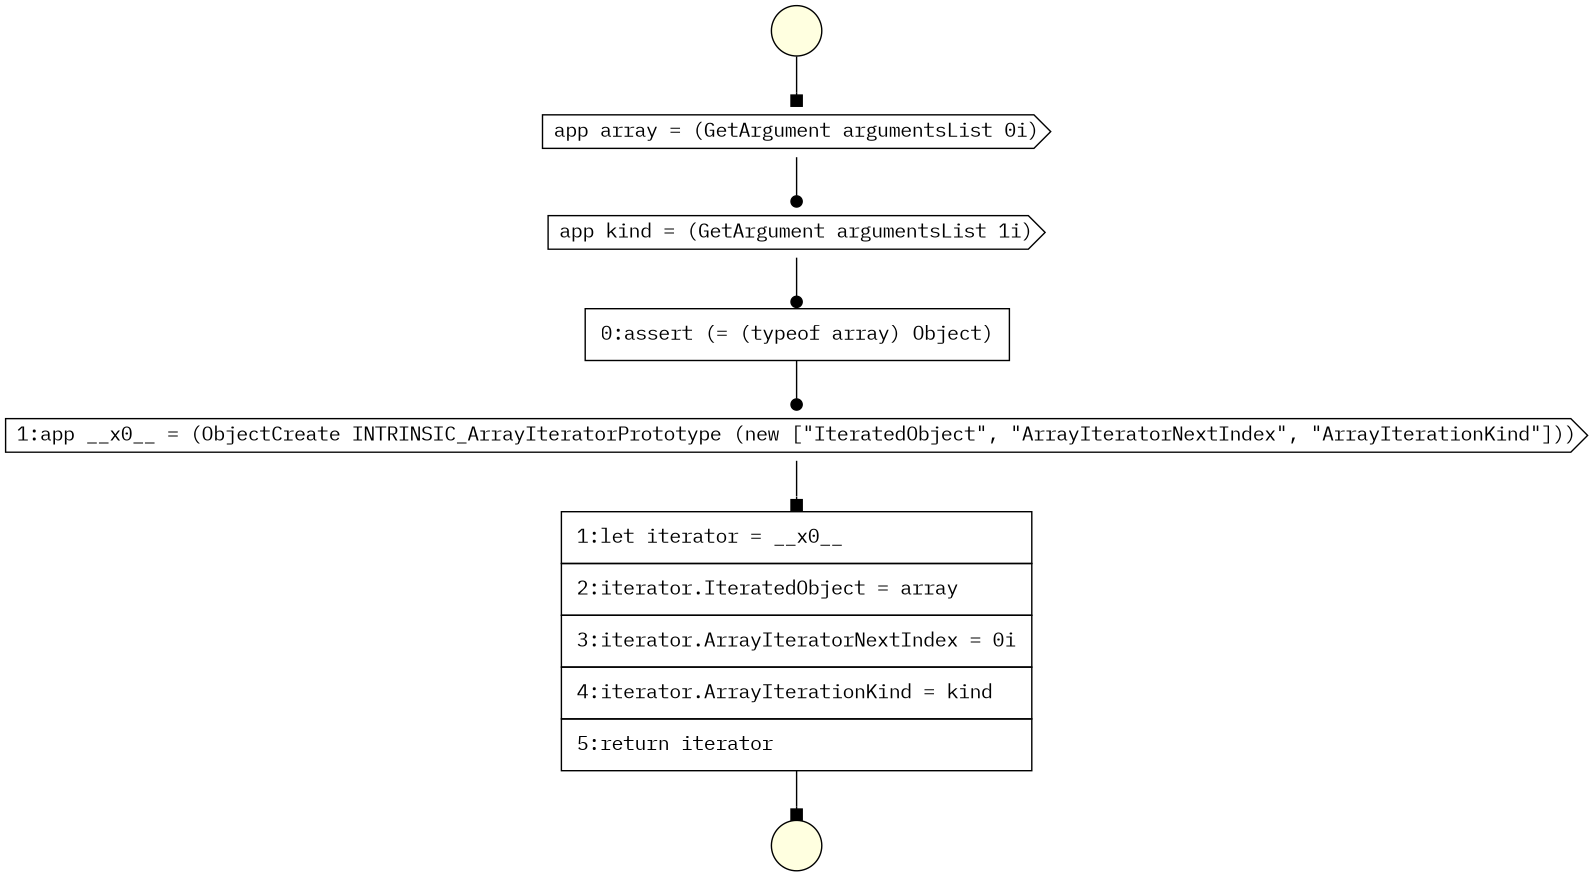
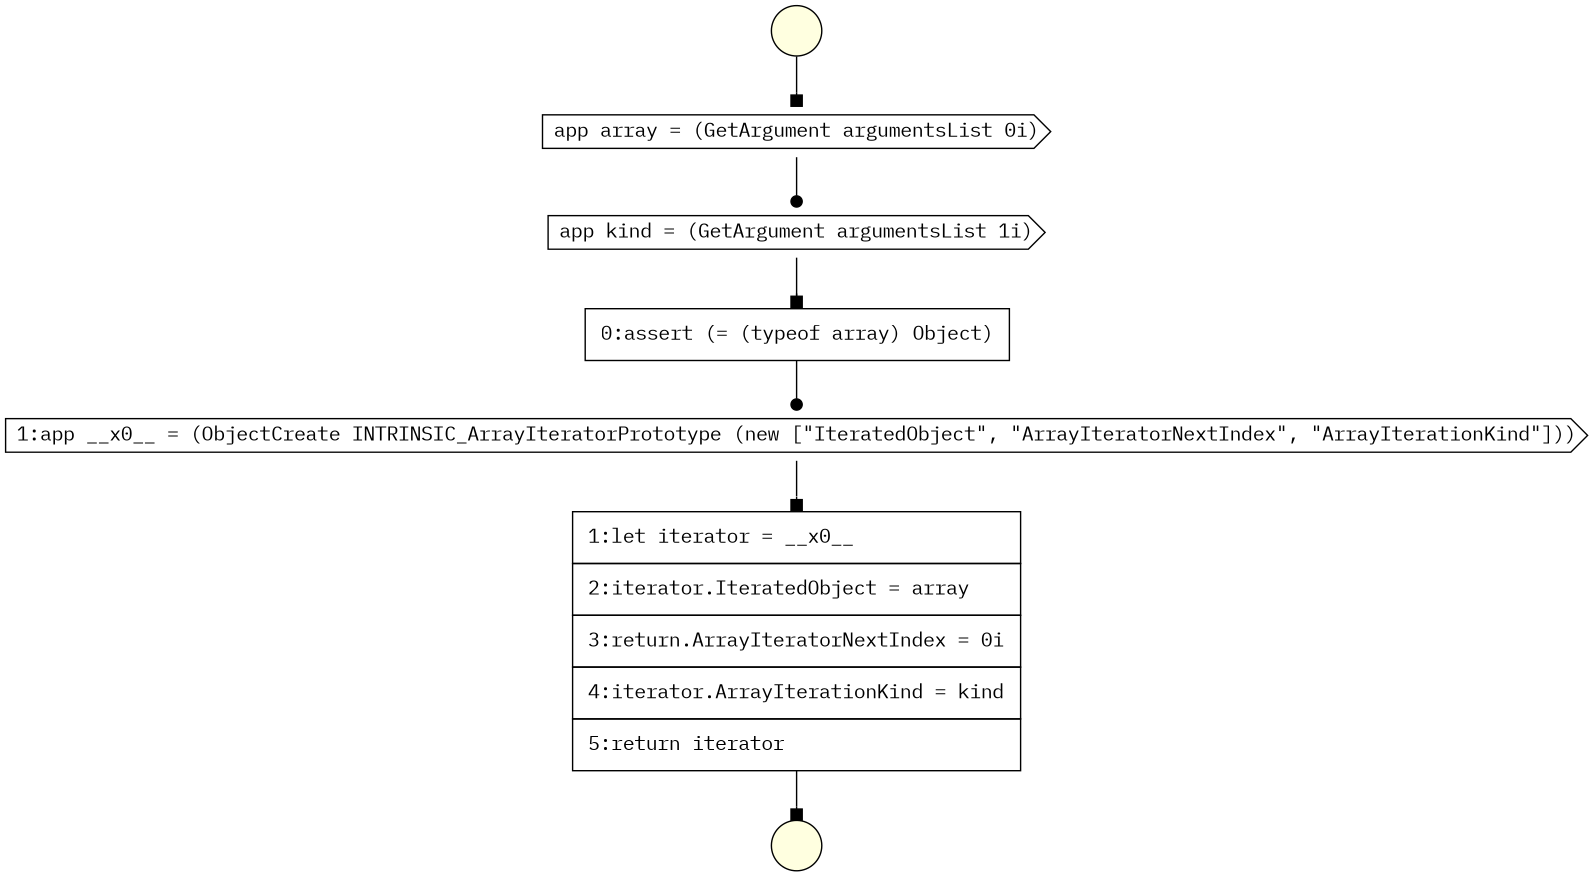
edge "app kind = (GetArgument argumentsList 1i)" -> "0:assert (= (typeof array) Object)": arrowhead dot -> box
node "1:let iterator = __x0__": text "3:iterator.ArrayIteratorNextIndex = 0i" -> "3:return.ArrayIteratorNextIndex = 0i"
